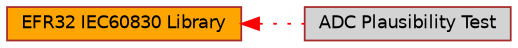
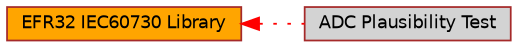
node "EFR32 IEC60830 Library": label "EFR32 IEC60830 Library" -> "EFR32 IEC60730 Library"
